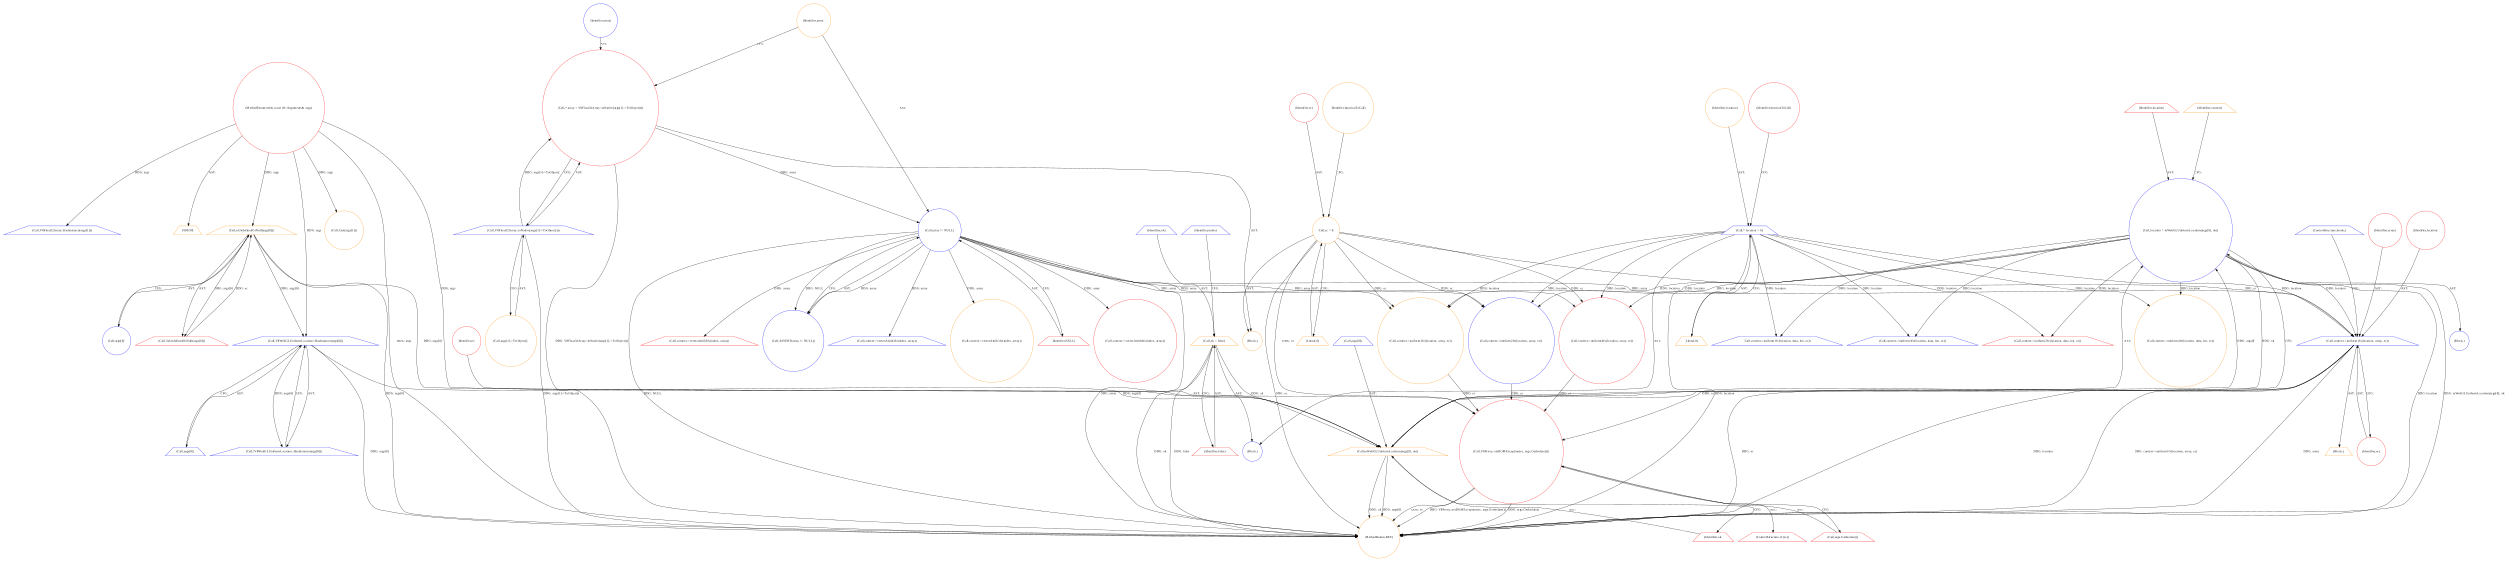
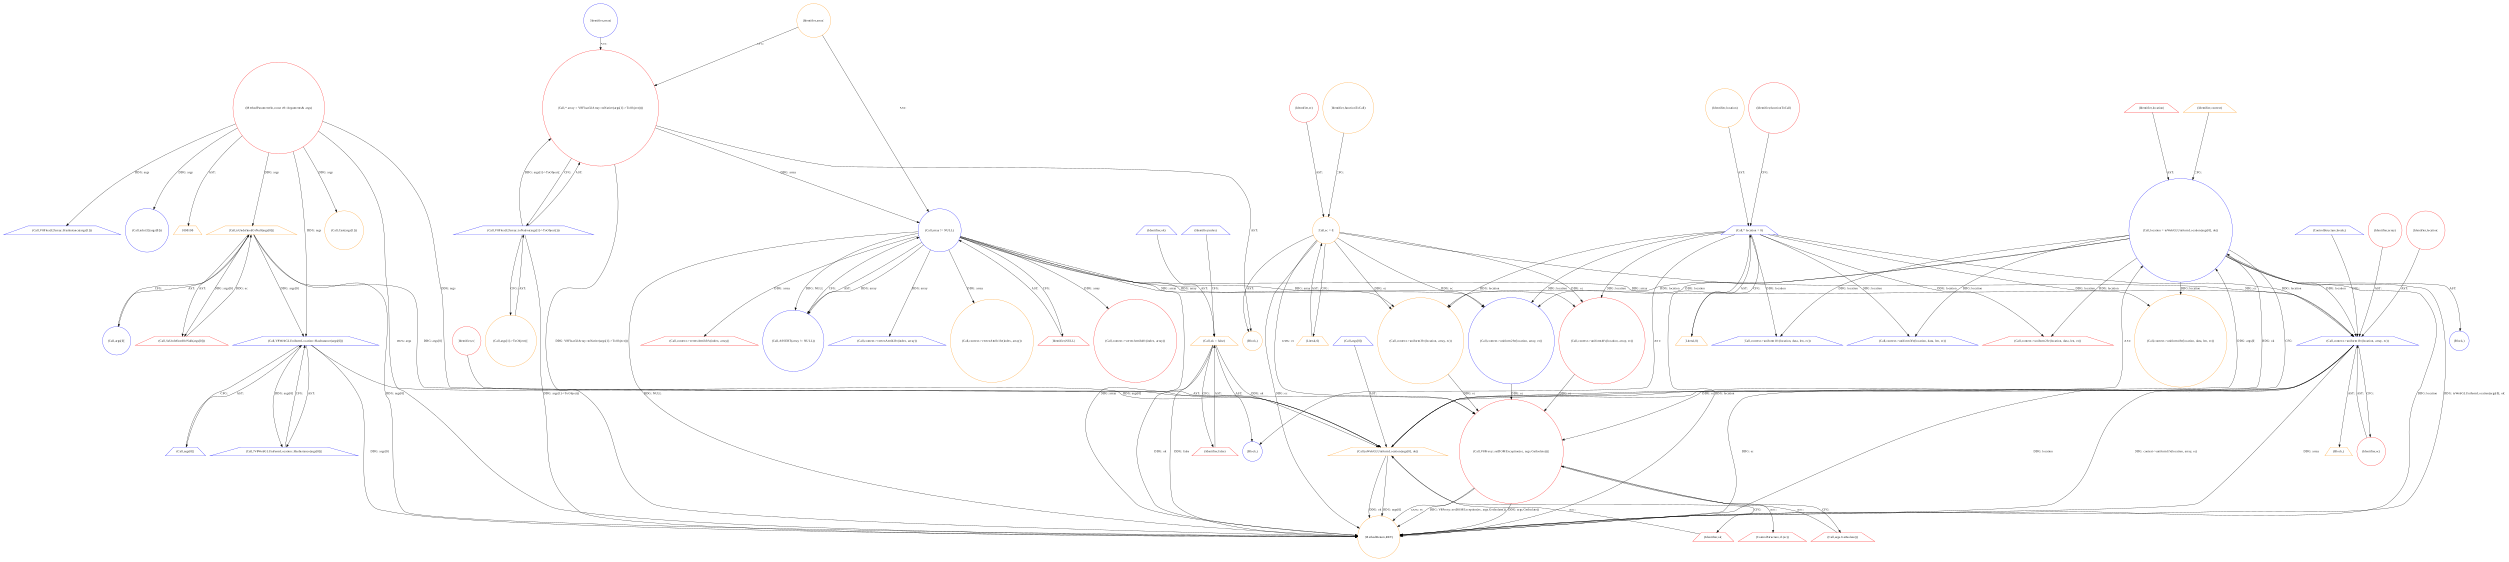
node "(Call,toInt32(args[0]))": added
edge "(Call,location = toWebGLUniformLocation(args[0], ok))" -> "(Call,context->uniform4fv(location, array, ec))": removed, label "DDG: location"
